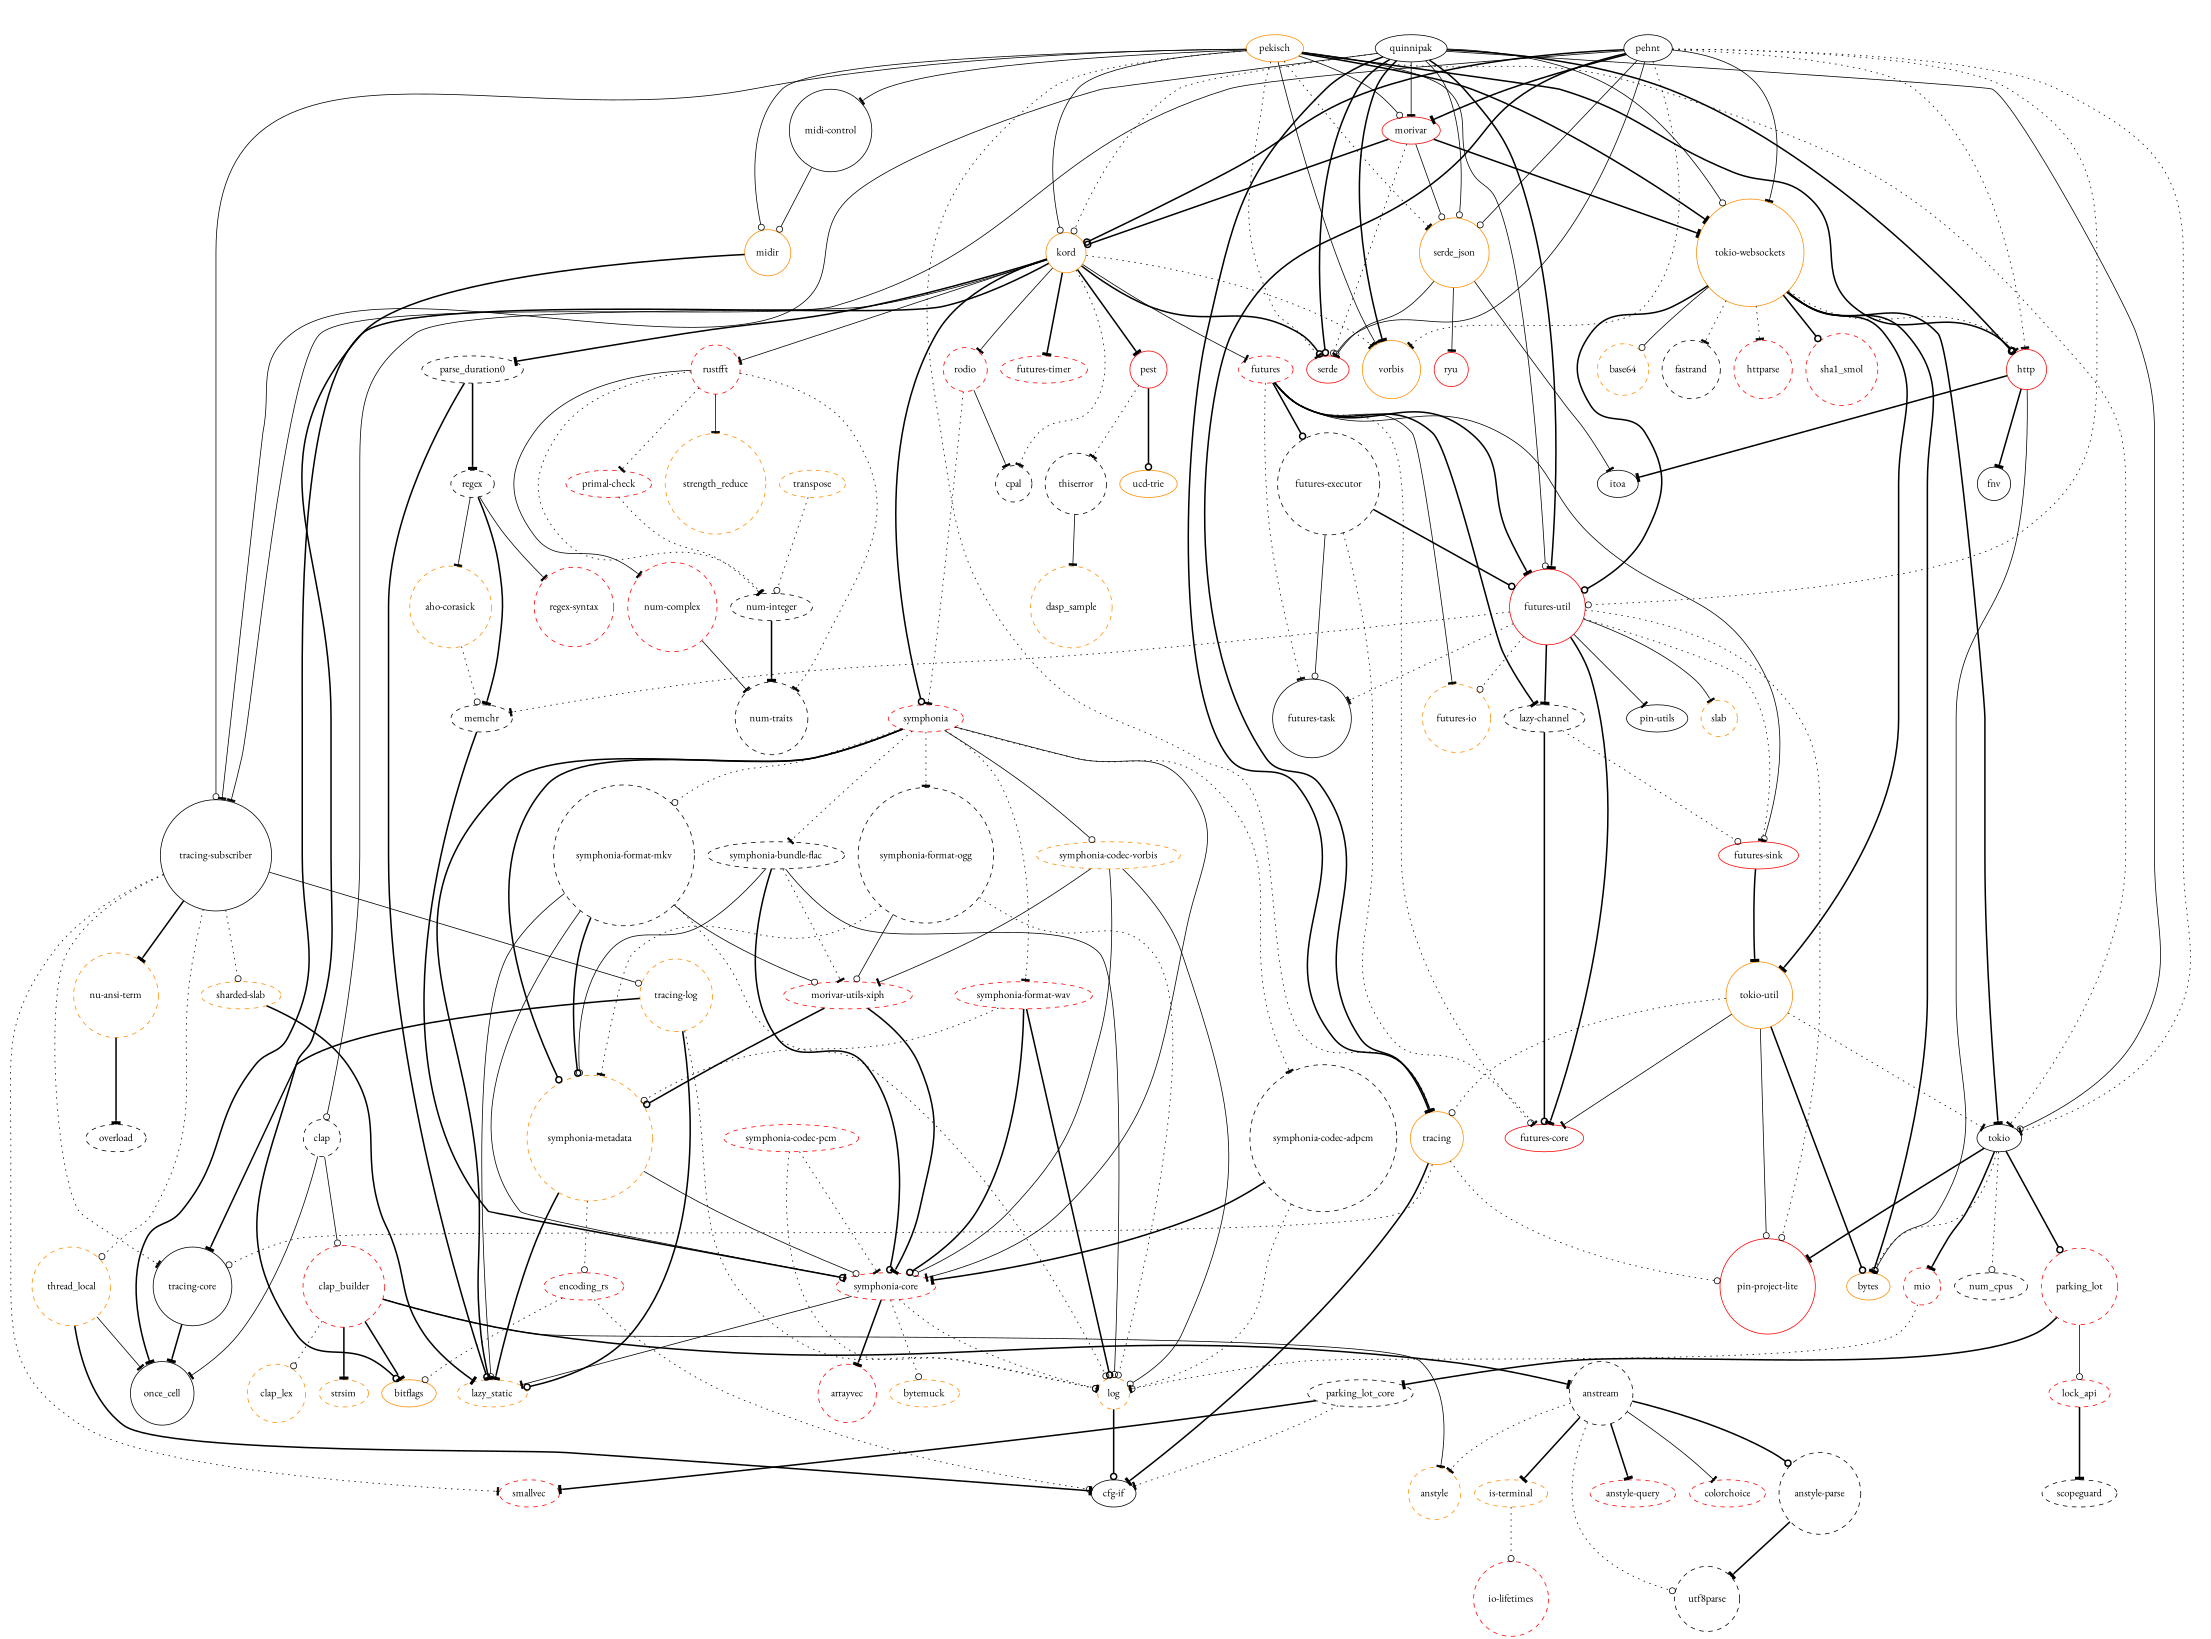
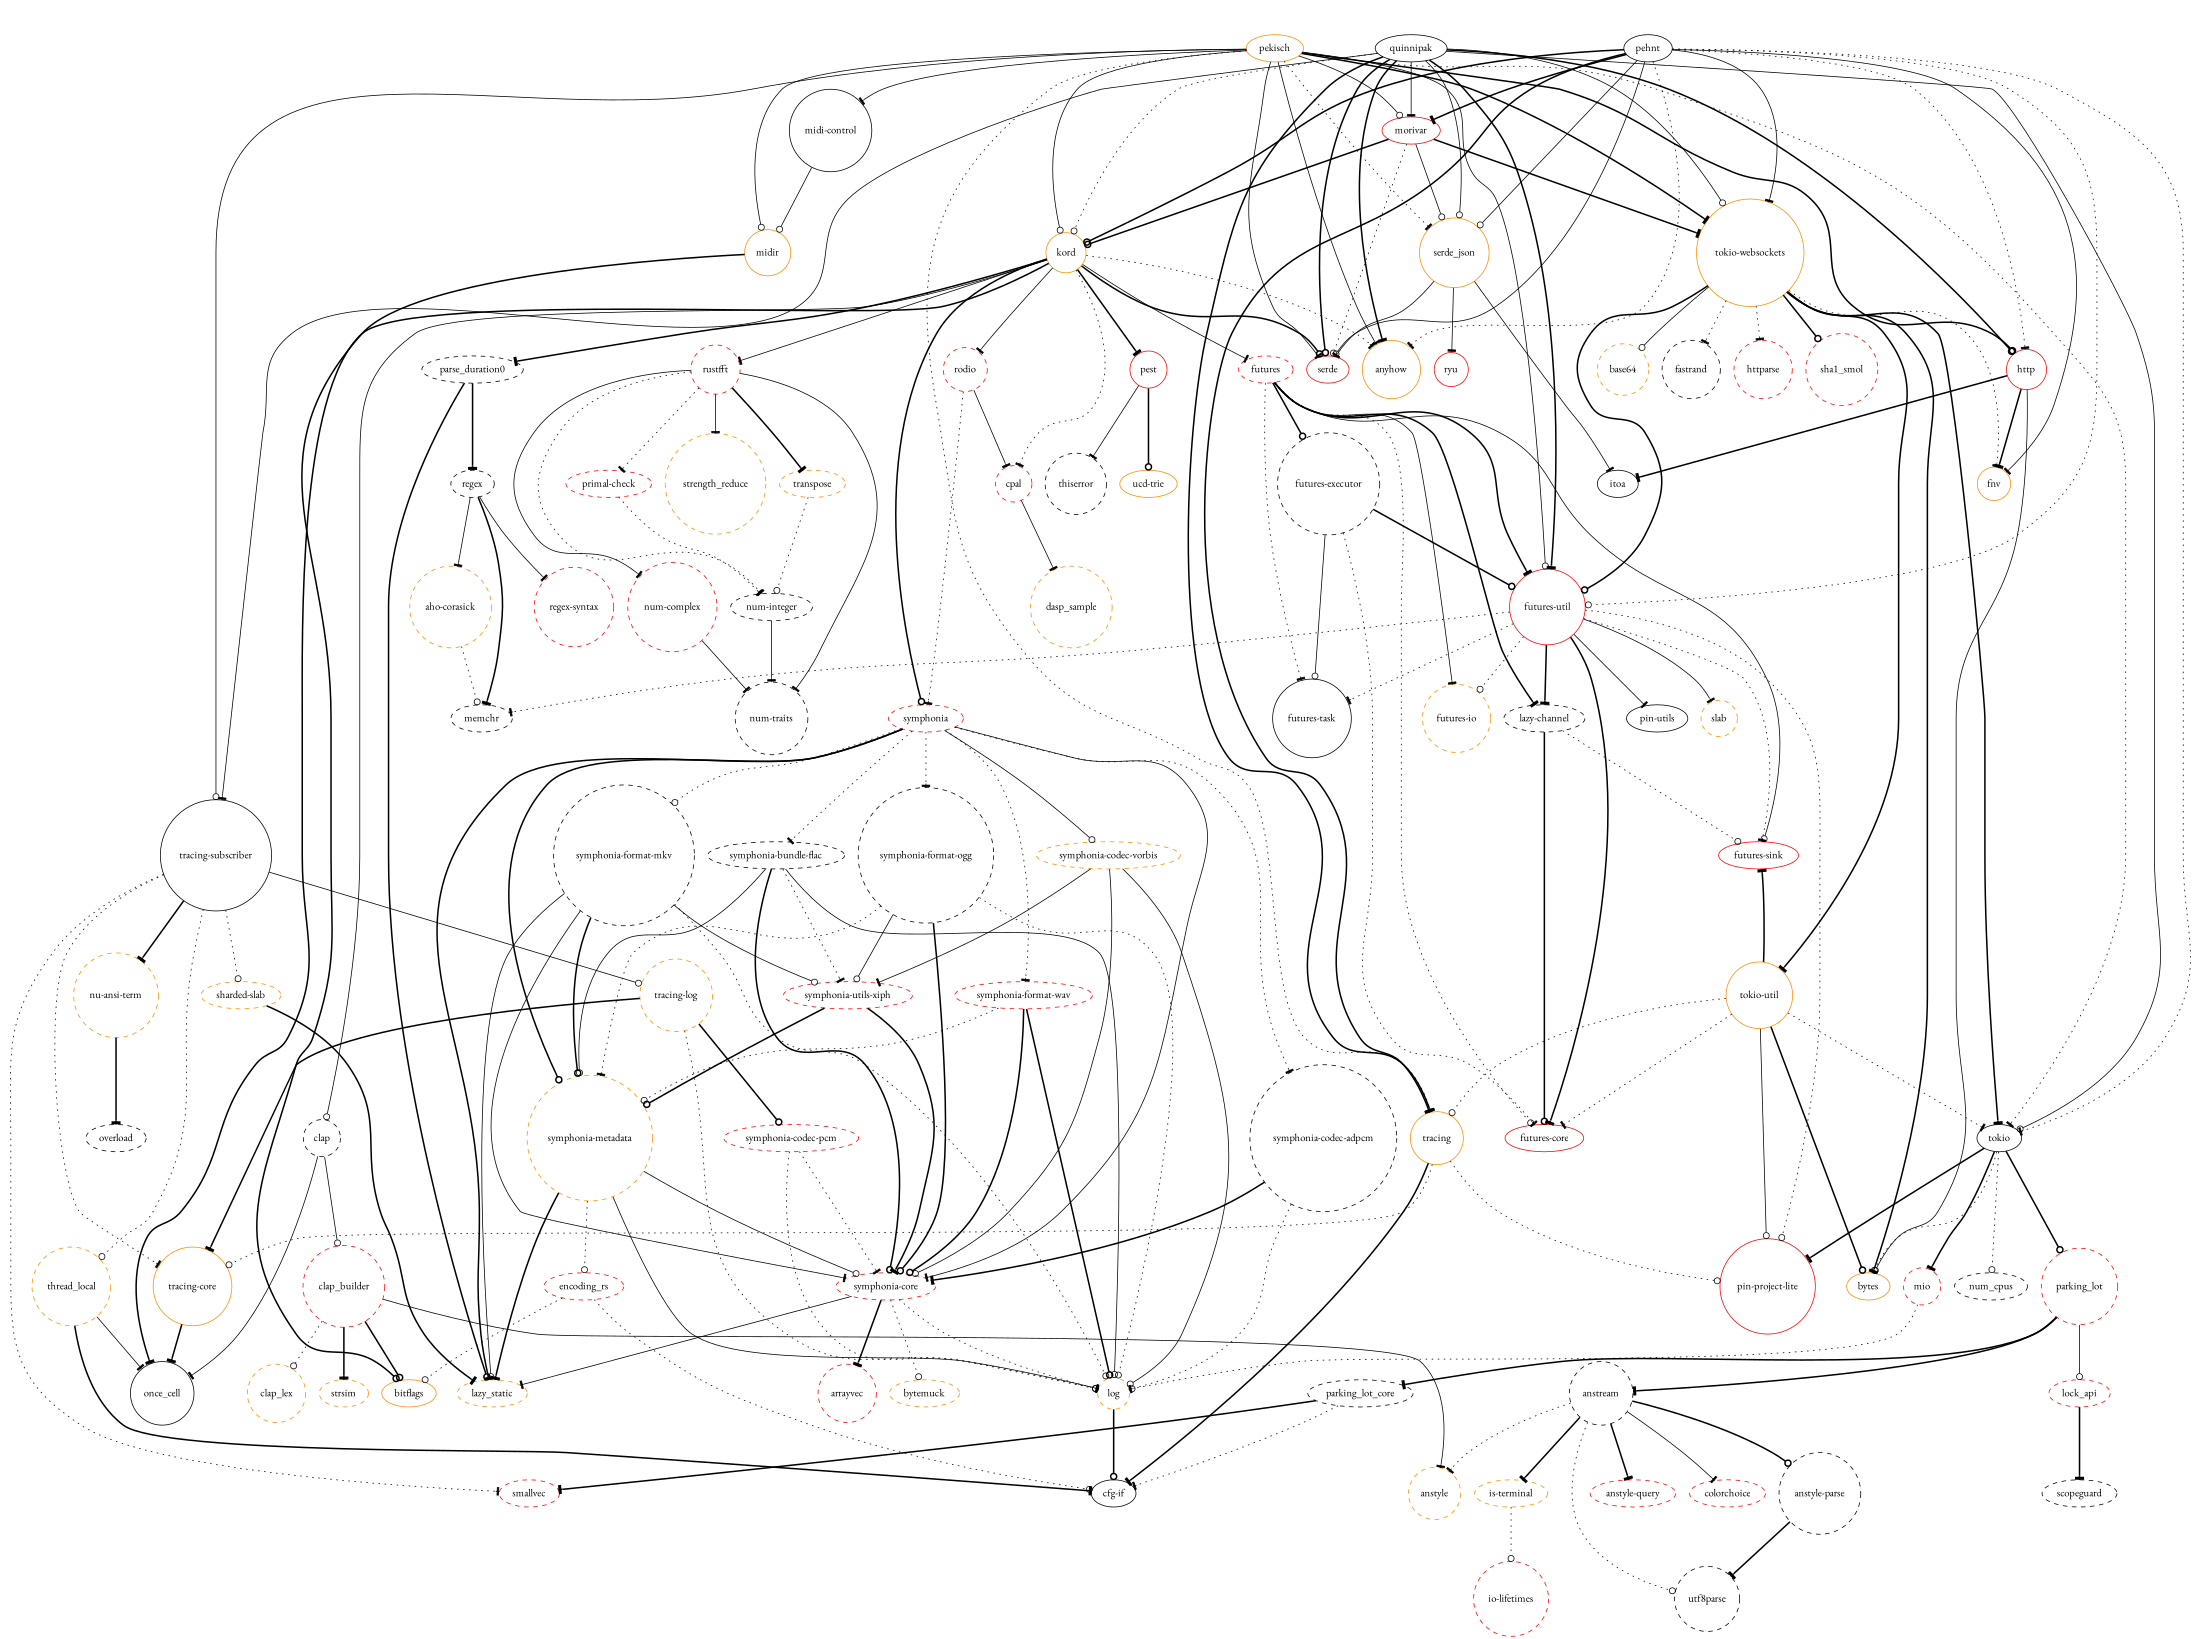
edge "pekisch" -> "serde": style dotted -> solid
edge "pehnt" -> "tracing-subscriber": now "pehnt" -> "fnv"
edge "tokio-websockets" -> "http": now "tokio-websockets" -> "fnv"
node "futures-timer": removed
node "vorbis": label "vorbis" -> "anyhow"
edge "pest" -> "thiserror": style dotted -> solid
edge "rustfft" -> "transpose": added
node "cpal": color black -> red
node "fnv": color black -> darkorange
edge "rustfft" -> "num-traits": style dotted -> solid
edge "thiserror" -> "dasp_sample": now "cpal" -> "dasp_sample"
edge "num-integer" -> "num-traits": style bold -> solid
edge "futures-sink" -> "tokio-util": reversed
node "morivar-utils-xiph": label "morivar-utils-xiph" -> "symphonia-utils-xiph"
edge "tokio-util" -> "futures-core": style solid -> dotted
edge "memchr" -> "symphonia-core": now "symphonia-format-ogg" -> "symphonia-core"
edge "tracing-log" -> "lazy_static": now "tracing-log" -> "symphonia-codec-pcm"
node "tracing-core": color black -> darkorange
edge "clap_builder" -> "bitflags": arrowhead tee -> odot
edge "clap_builder" -> "anstream": now "parking_lot" -> "anstream"
edge "symphonia-metadata" -> "log": added
